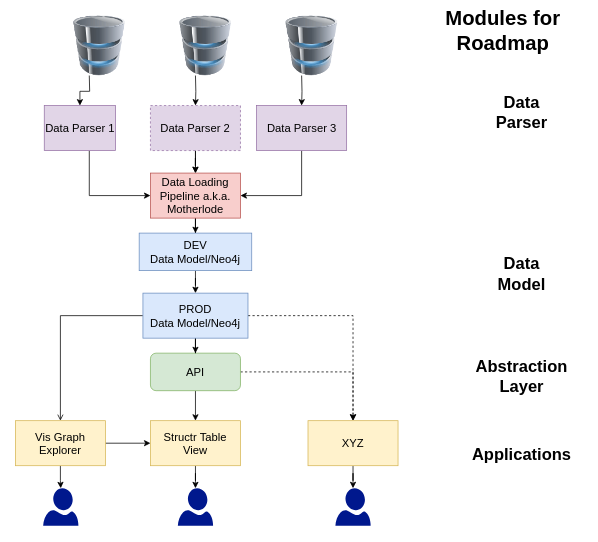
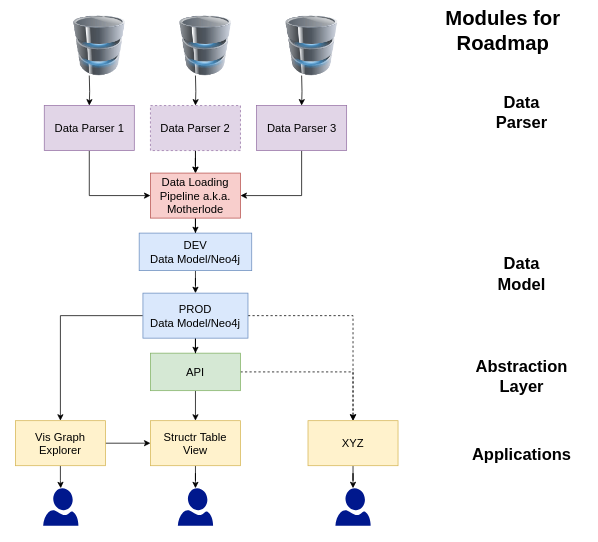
node "Data Parser 1": size 71x45 -> 90x45
node "API": shape rounded rectangle -> rectangle
edge "PROD Data Model/Neo4j" -> "Vis Graph Explorer": arrowhead open -> classic
